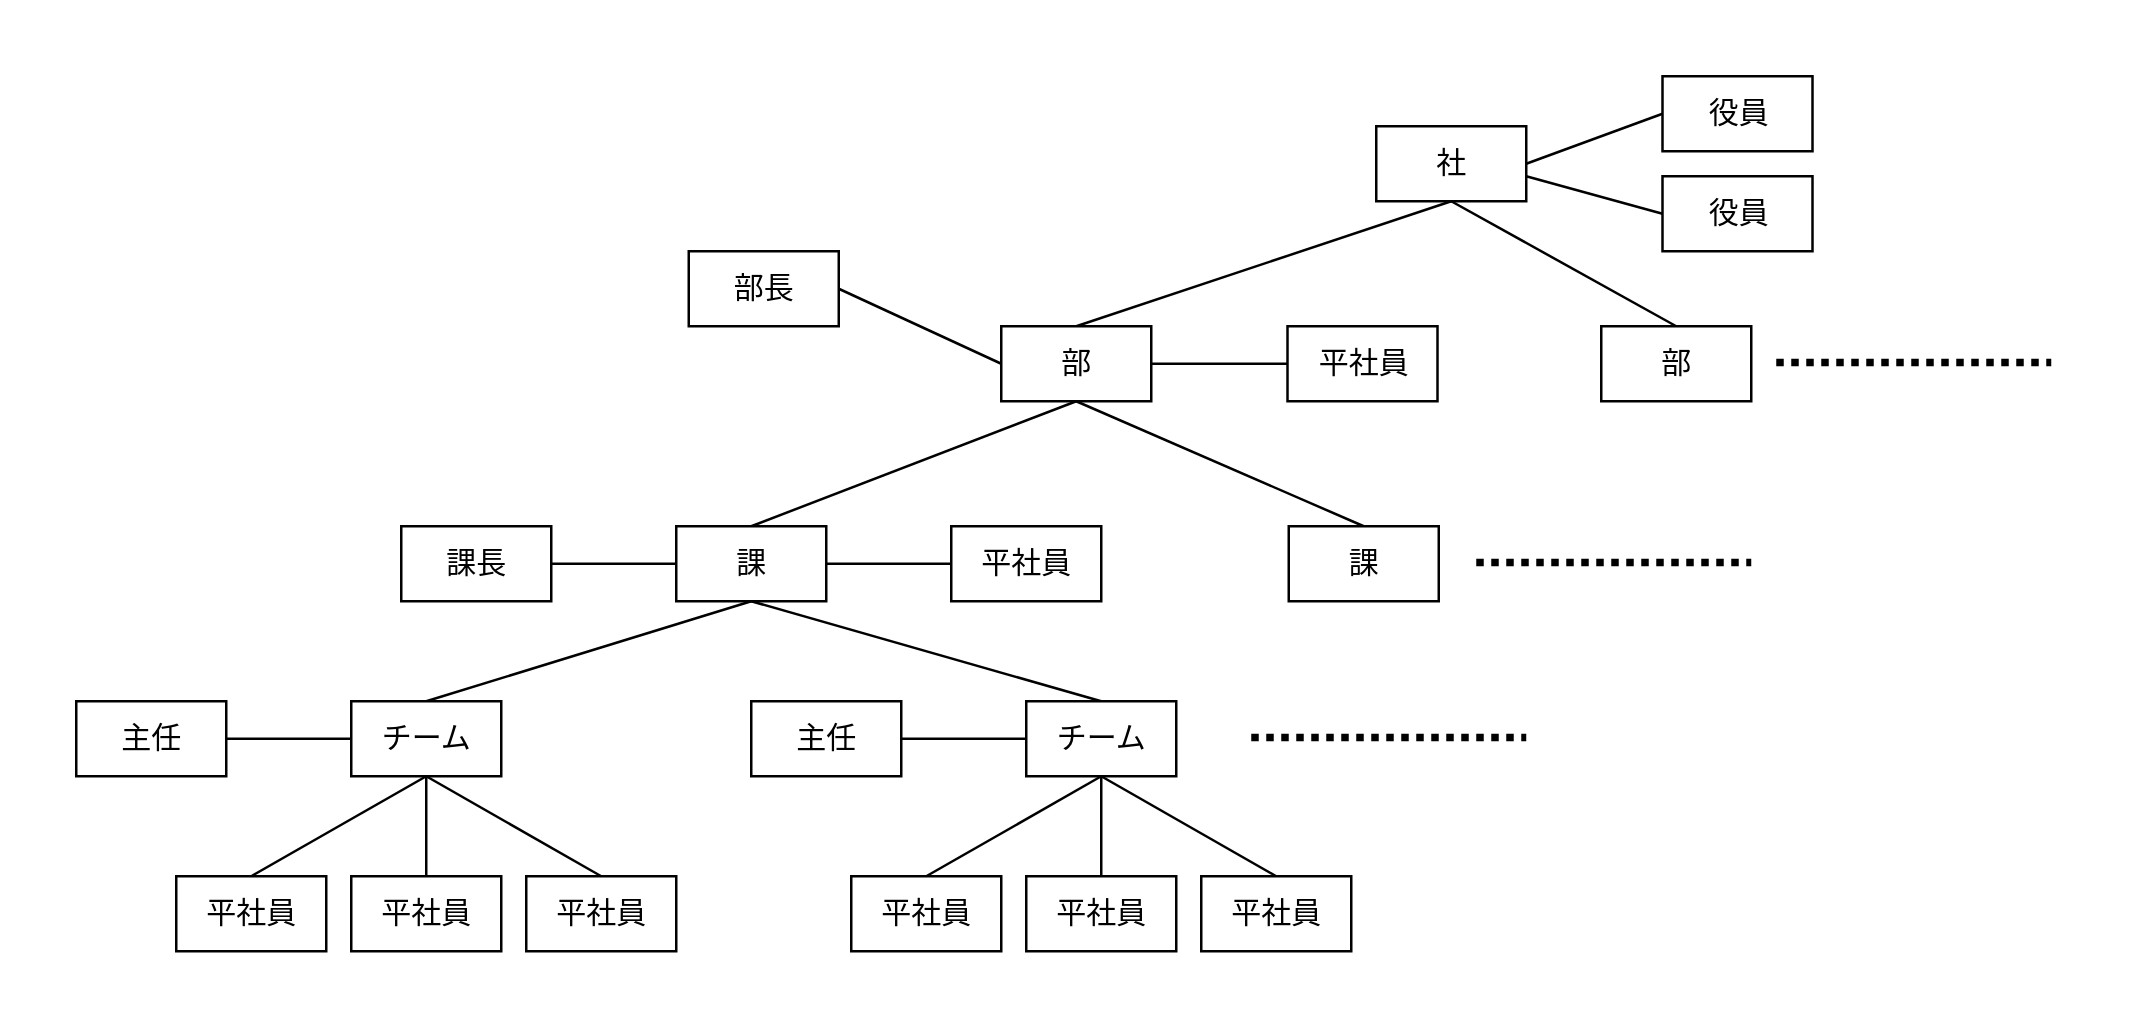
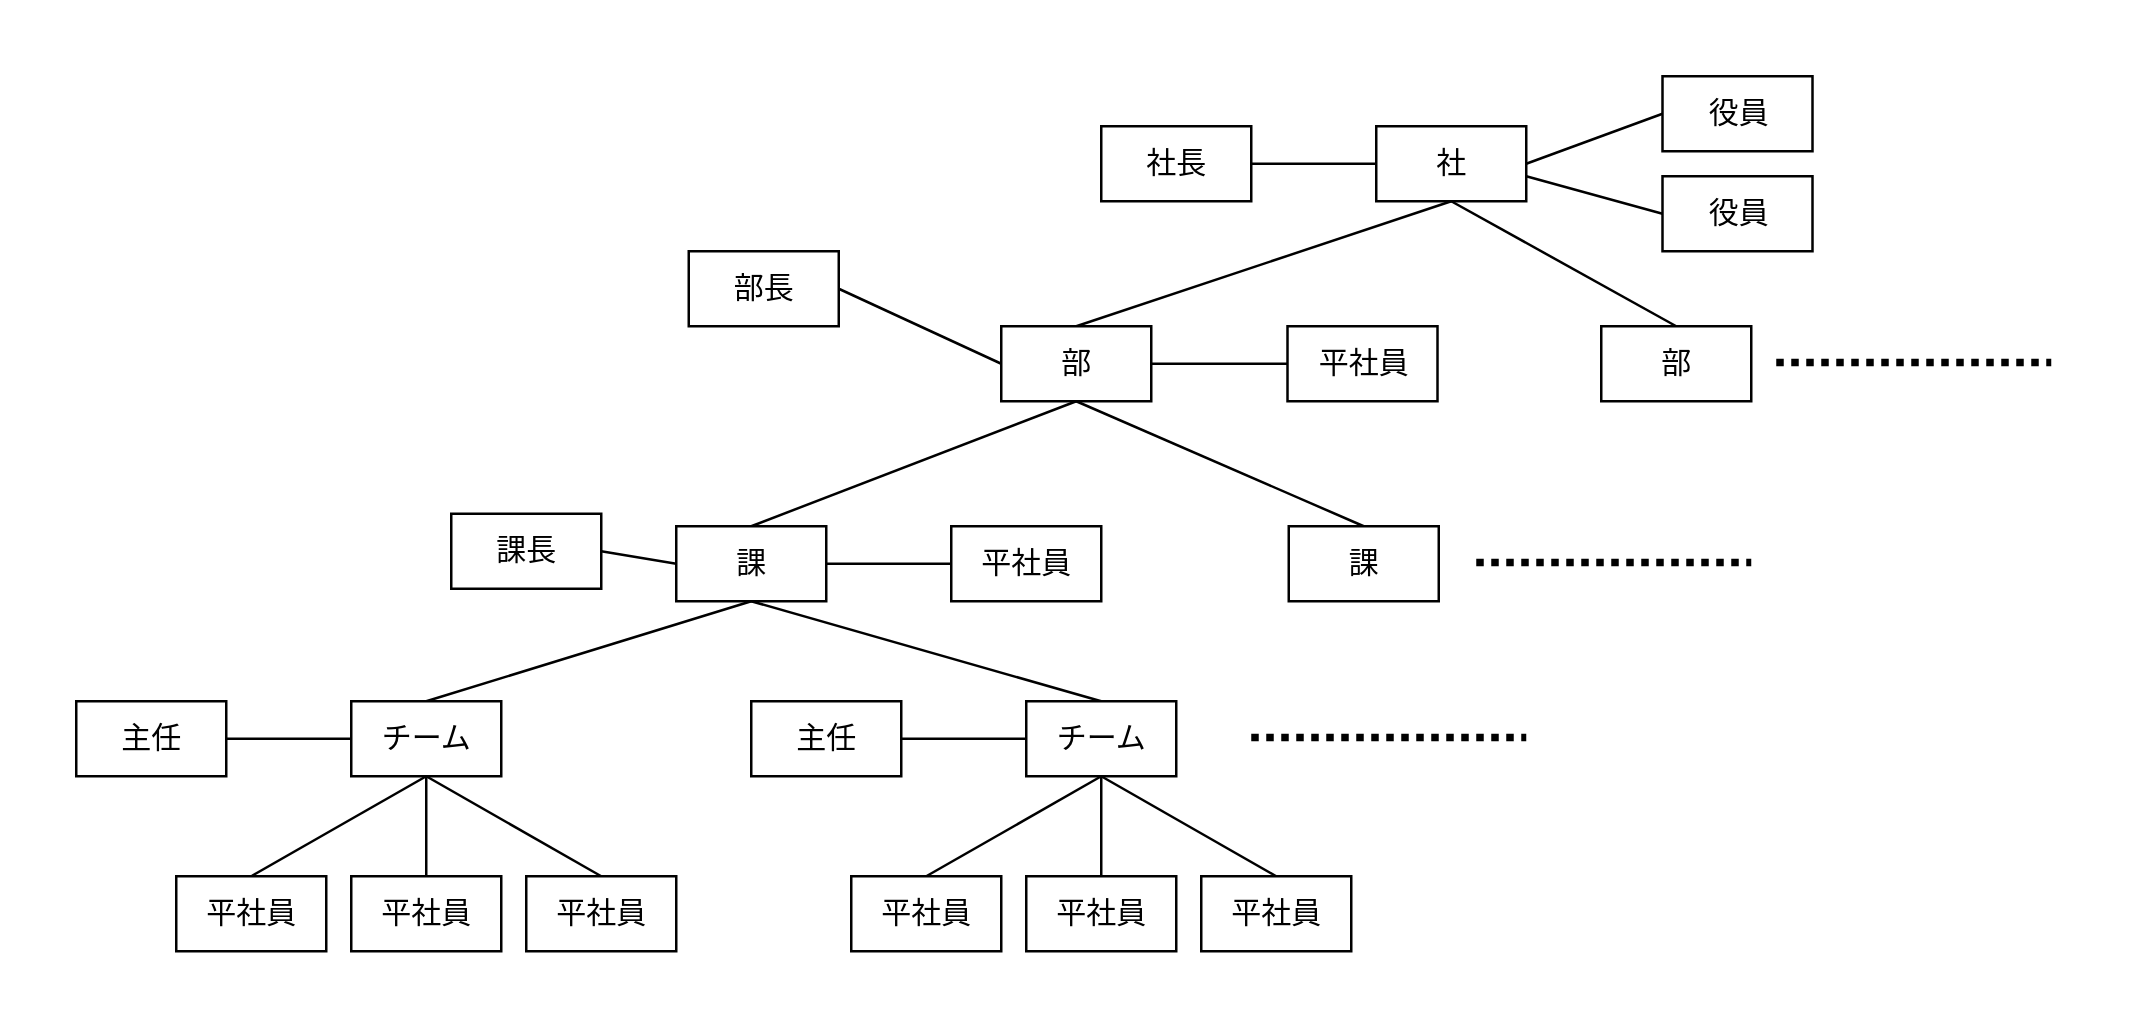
node "社長": added
edge "社長" -- "社": added
node "課長": moved (476, 564) -> (526, 551)
